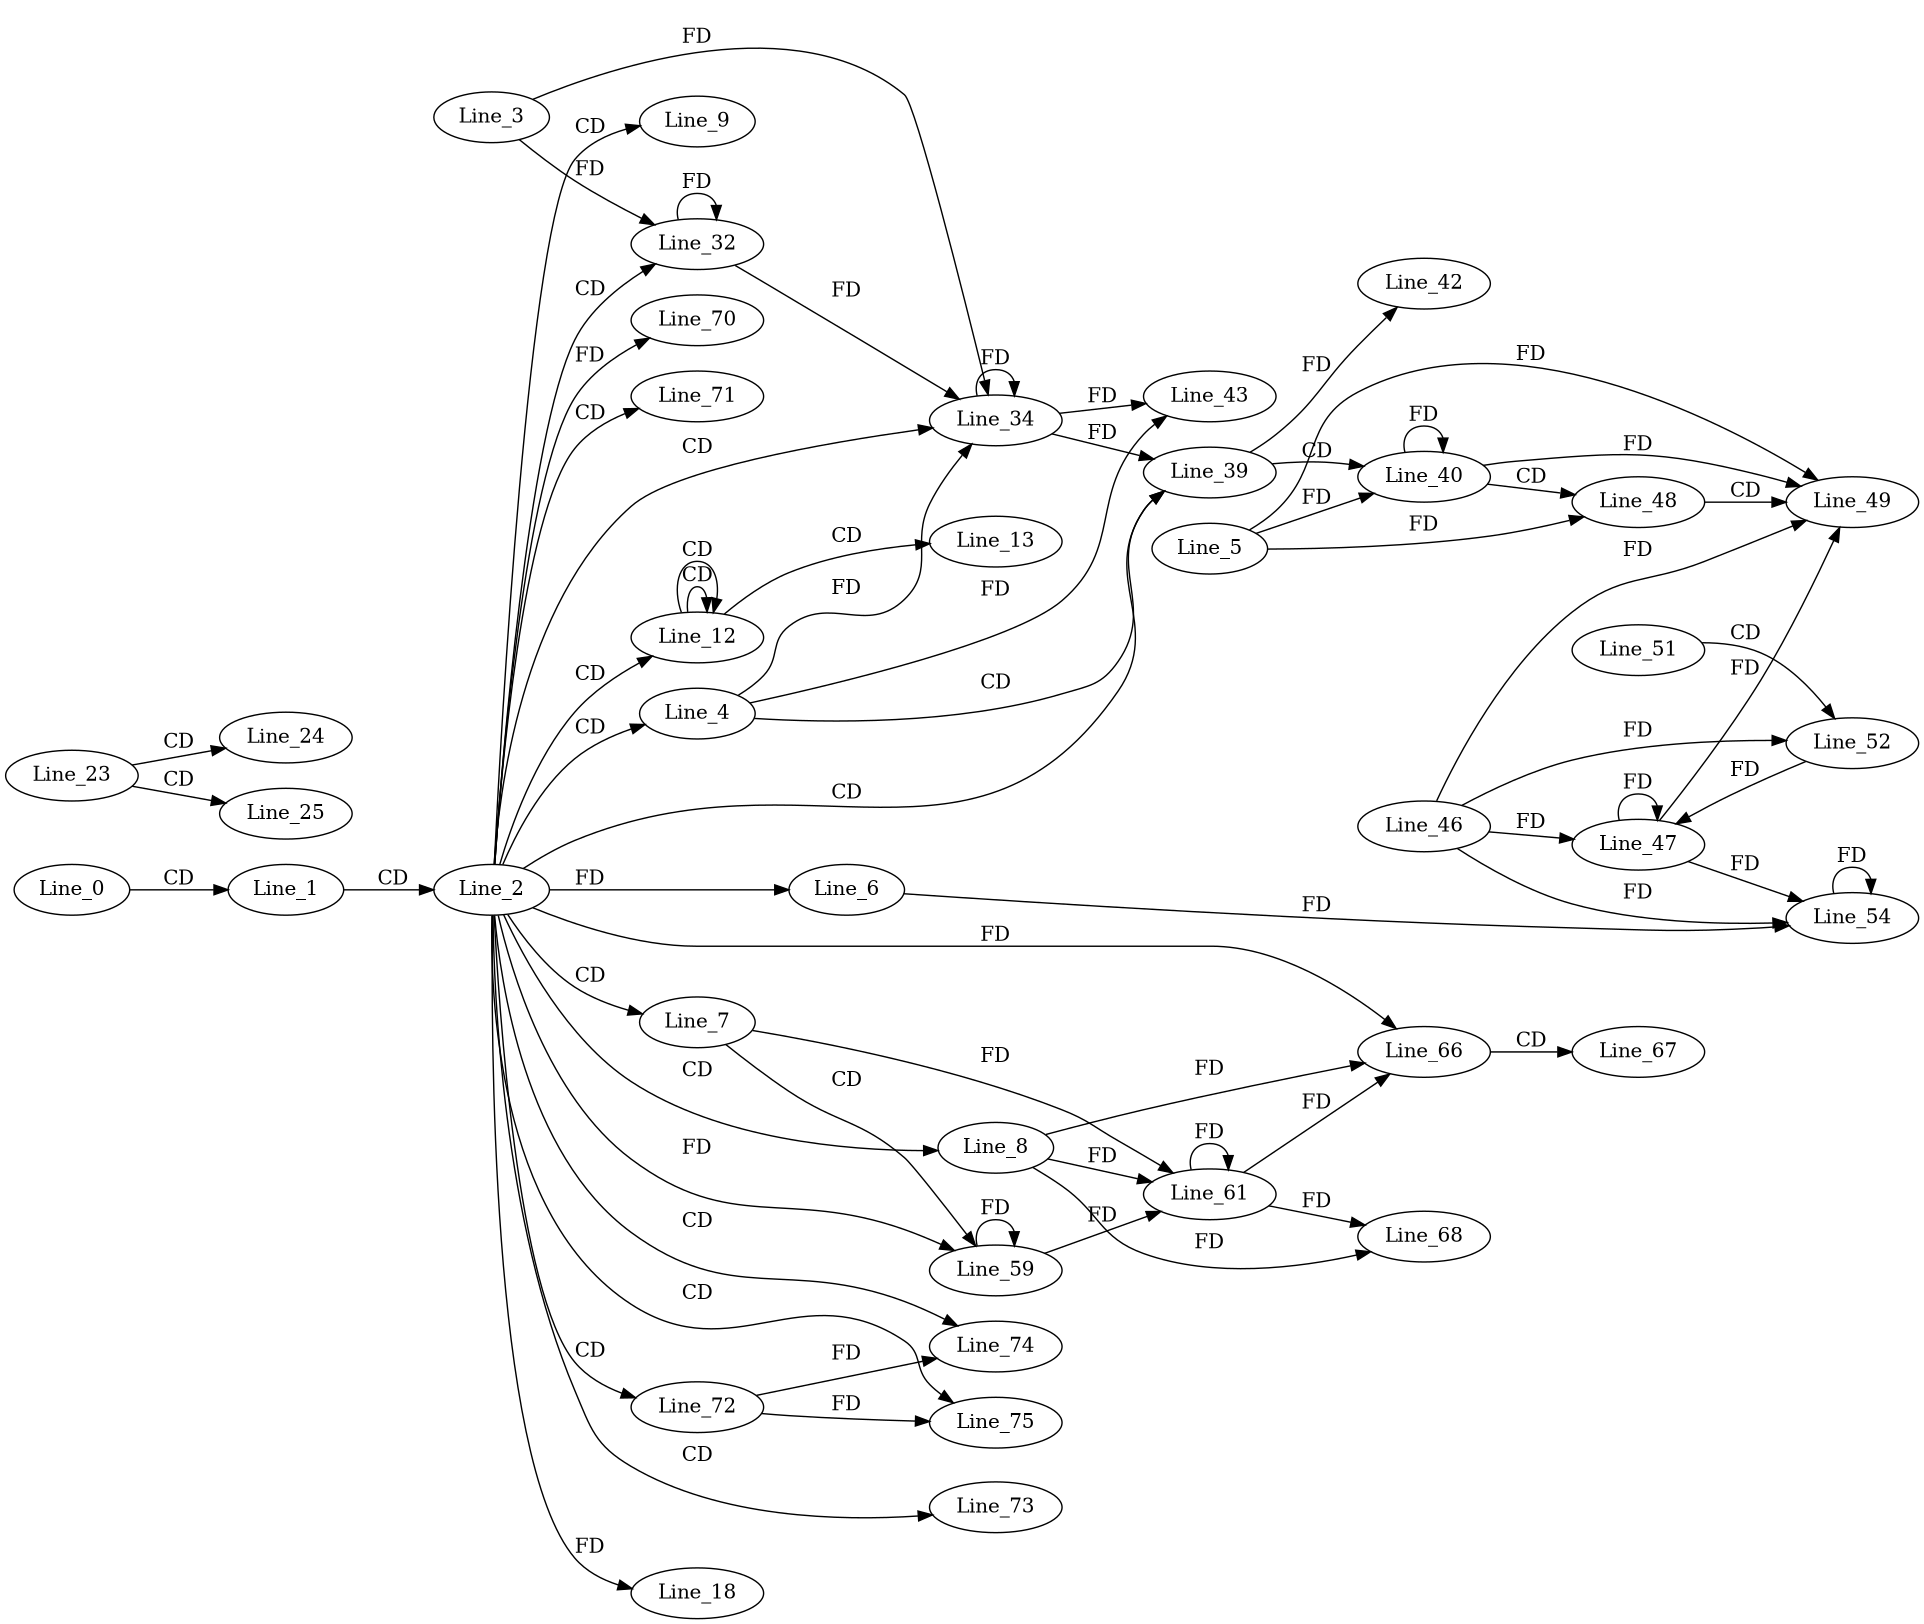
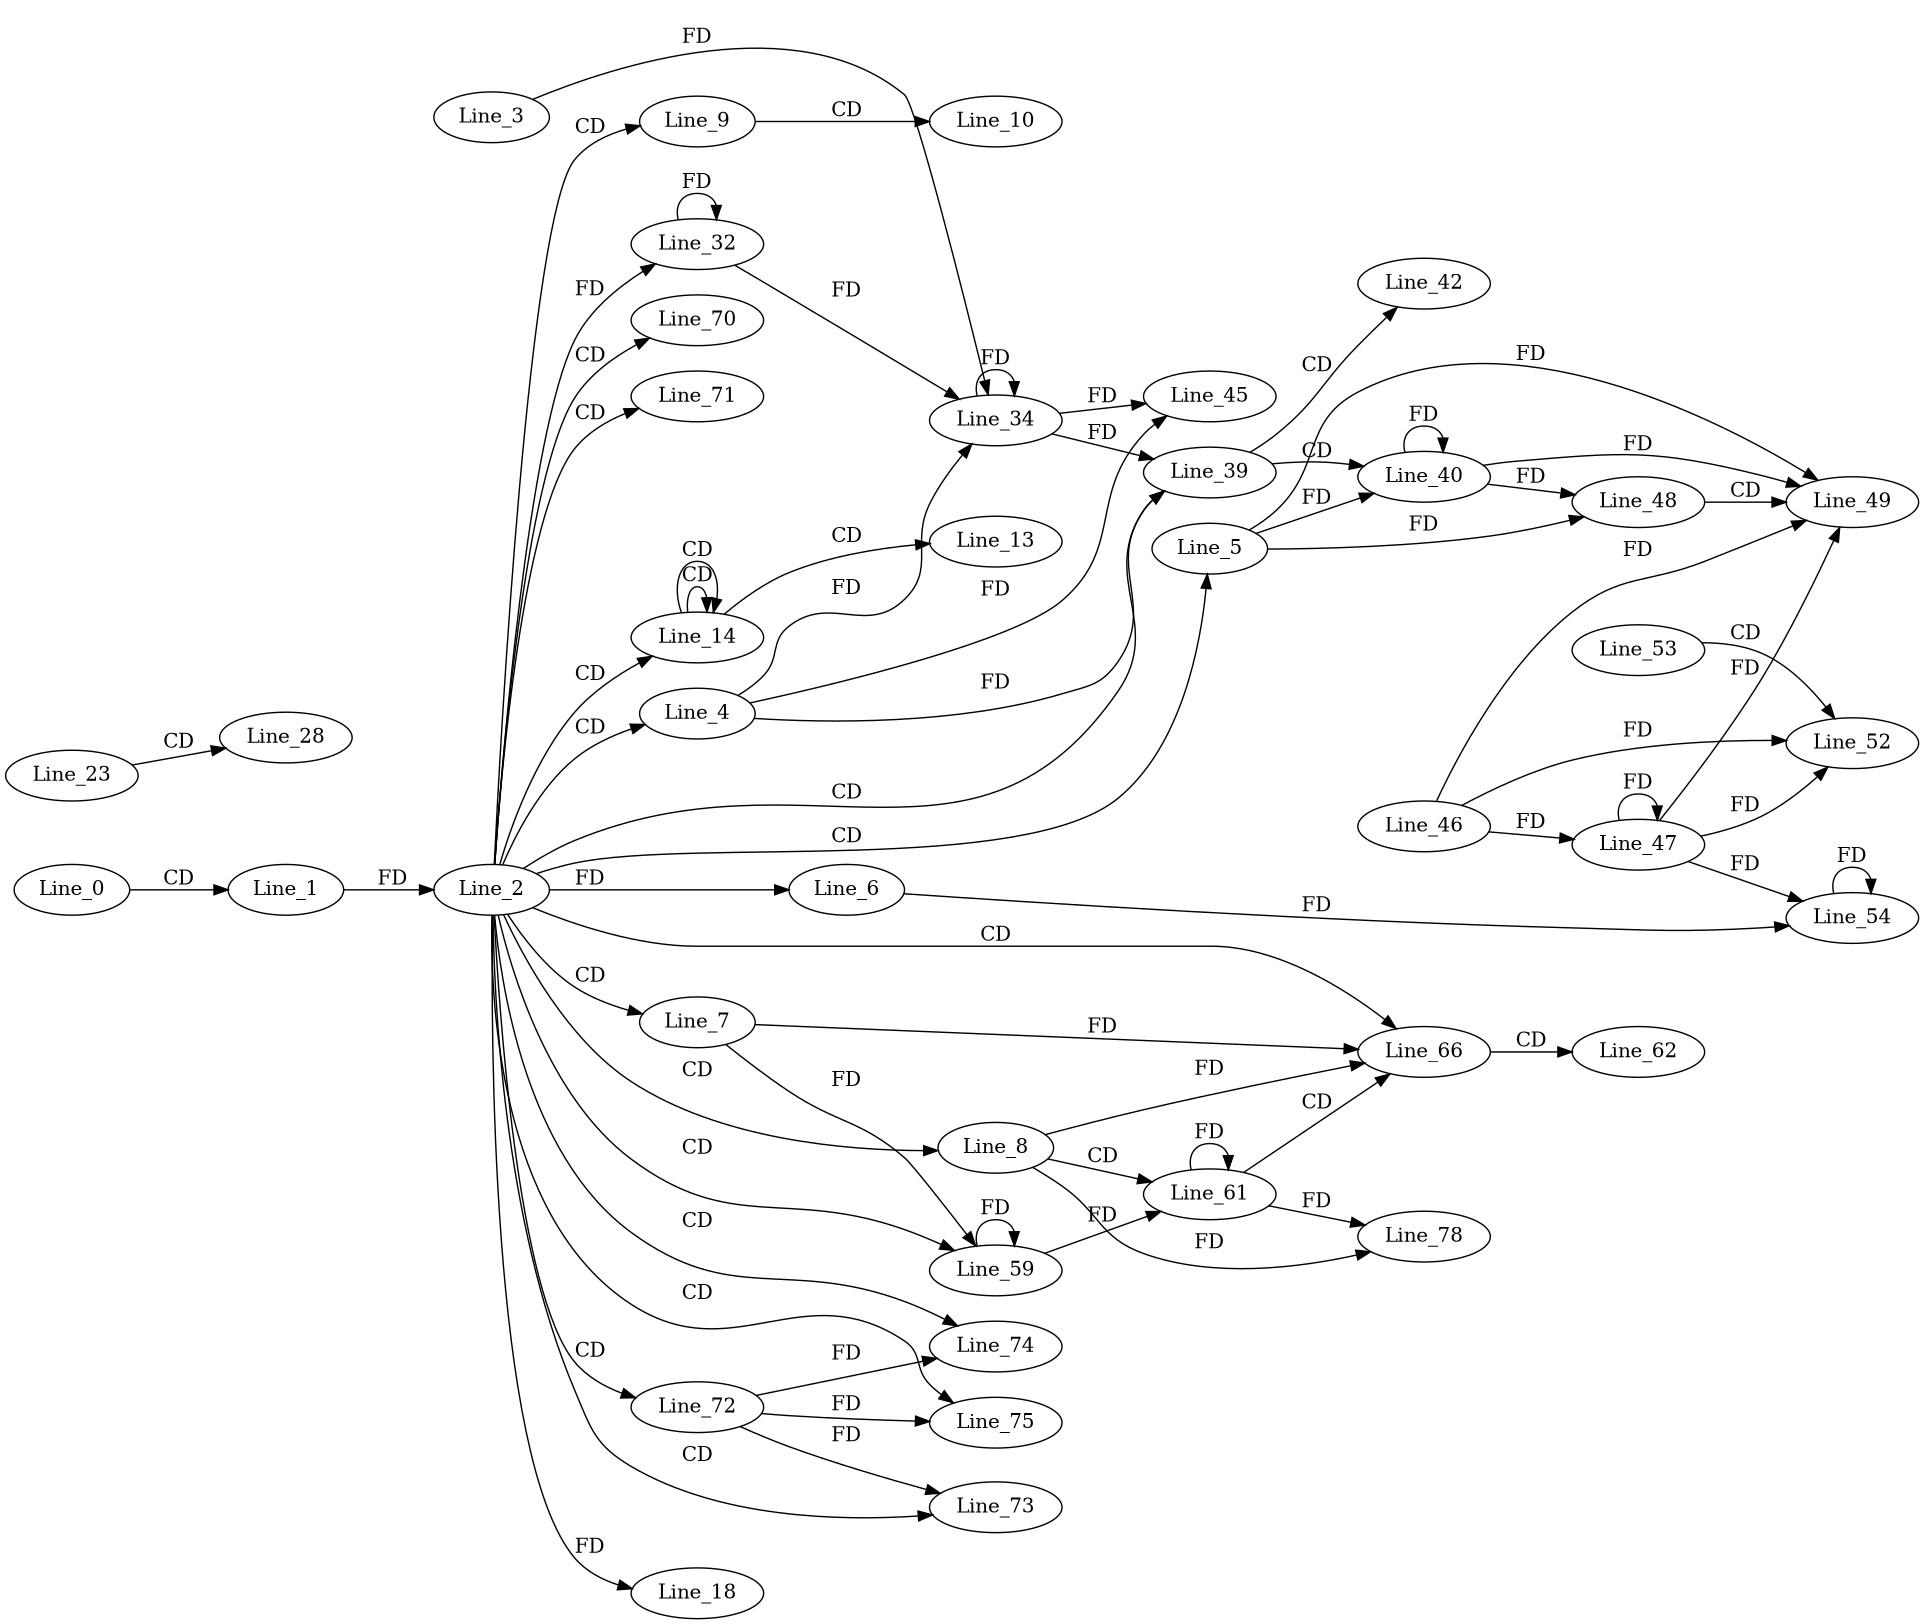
node "Line_10": added
edge "Line_3" -> "Line_32": removed, label "FD"
edge "Line_2" -> "Line_32": label "CD" -> "FD"
edge "Line_2" -> "Line_70": label "FD" -> "CD"
edge "Line_39" -> "Line_42": label "FD" -> "CD"
node "Line_43": label "Line_43" -> "Line_45"
edge "Line_40" -> "Line_48": label "CD" -> "FD"
edge "Line_2" -> "Line_34": now "Line_2" -> "Line_5"
node "Line_12": label "Line_12" -> "Line_14"
node "Line_51": label "Line_51" -> "Line_53"
edge "Line_4" -> "Line_39": label "CD" -> "FD"
node "Line_24": label "Line_24" -> "Line_28"
edge "Line_52" -> "Line_47": reversed
node "Line_25": removed
edge "Line_1" -> "Line_2": label "CD" -> "FD"
edge "Line_46" -> "Line_54": removed, label "FD"
edge "Line_2" -> "Line_66": label "FD" -> "CD"
node "Line_67": label "Line_67" -> "Line_62"
edge "Line_7" -> "Line_61": now "Line_7" -> "Line_66"
edge "Line_7" -> "Line_59": label "CD" -> "FD"
edge "Line_61" -> "Line_66": label "FD" -> "CD"
edge "Line_2" -> "Line_59": label "FD" -> "CD"
edge "Line_8" -> "Line_61": label "FD" -> "CD"
node "Line_68": label "Line_68" -> "Line_78"
edge "Line_72" -> "Line_73": added, label "FD"
